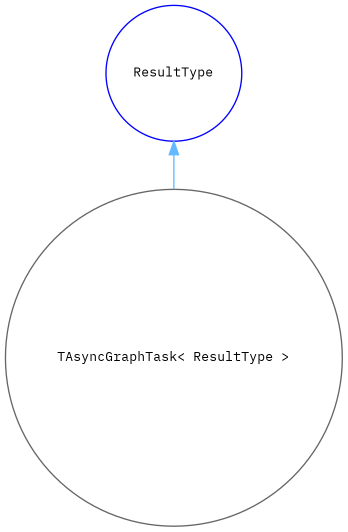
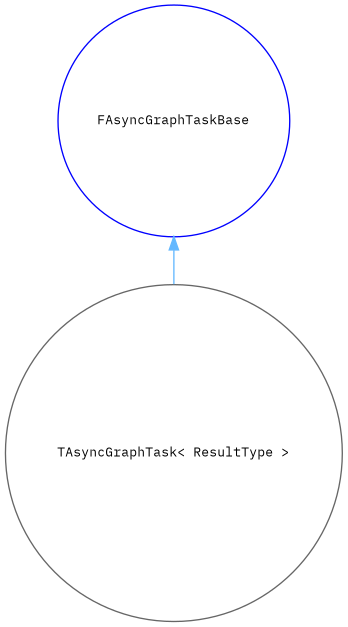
node "ResultType": label "ResultType" -> "FAsyncGraphTaskBase"
